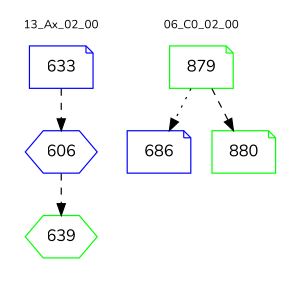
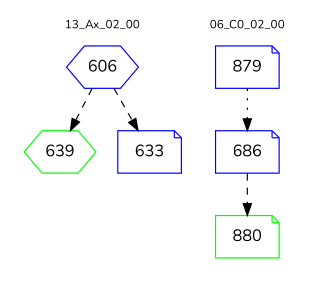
node "879": color green -> blue
edge "633" -> "606": reversed
edge "879" -> "880": now "686" -> "880"
